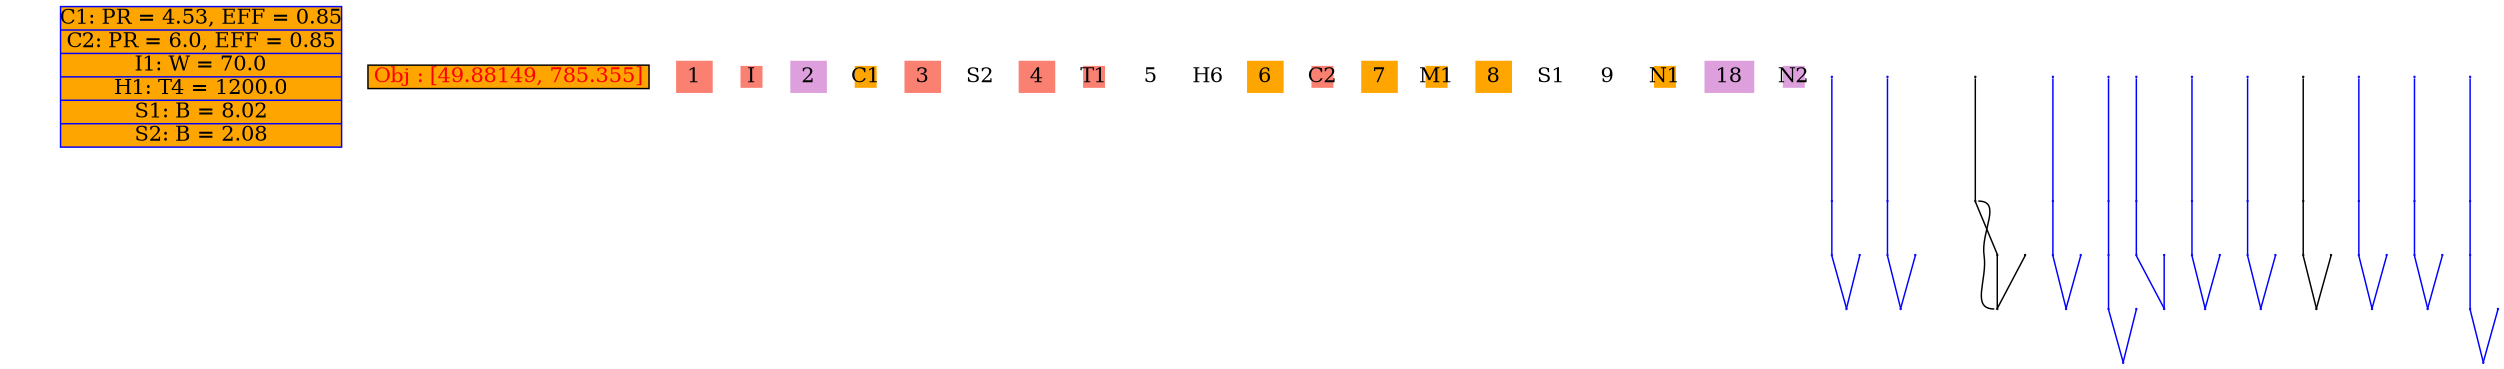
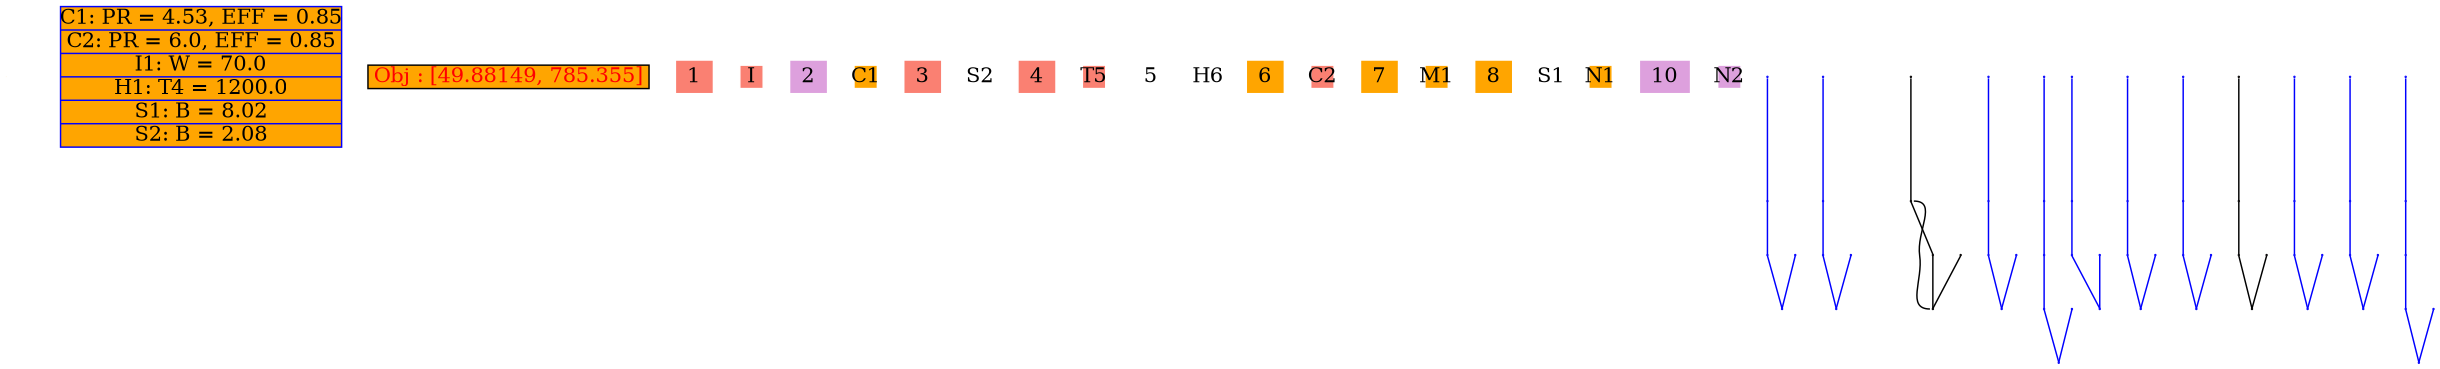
node "T1": label "T1" -> "T5"
node "9": removed
node "18": label "18" -> "10"
